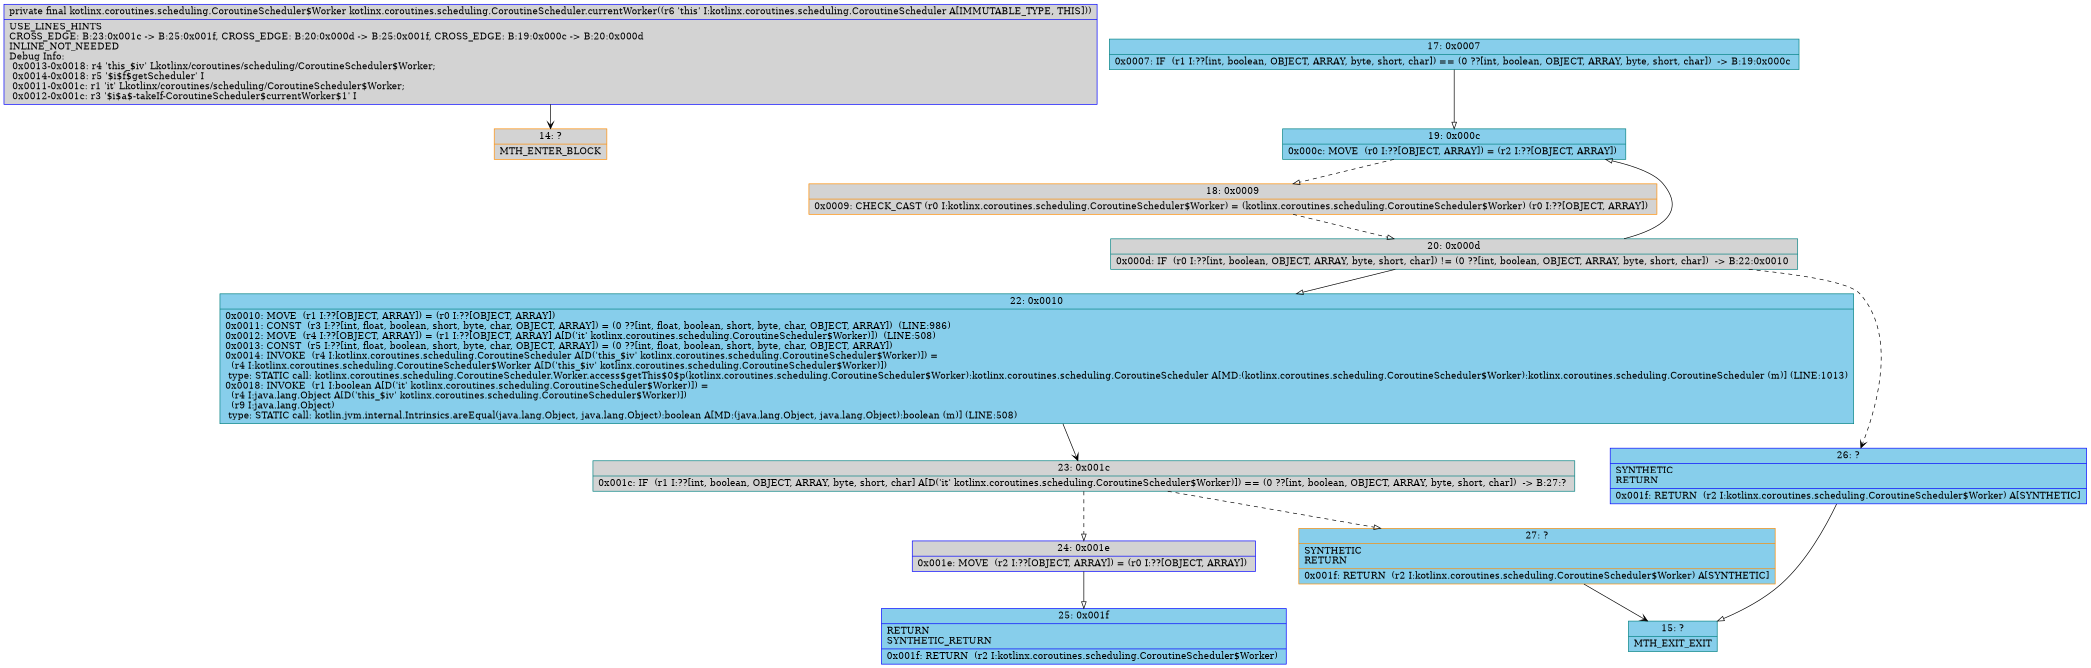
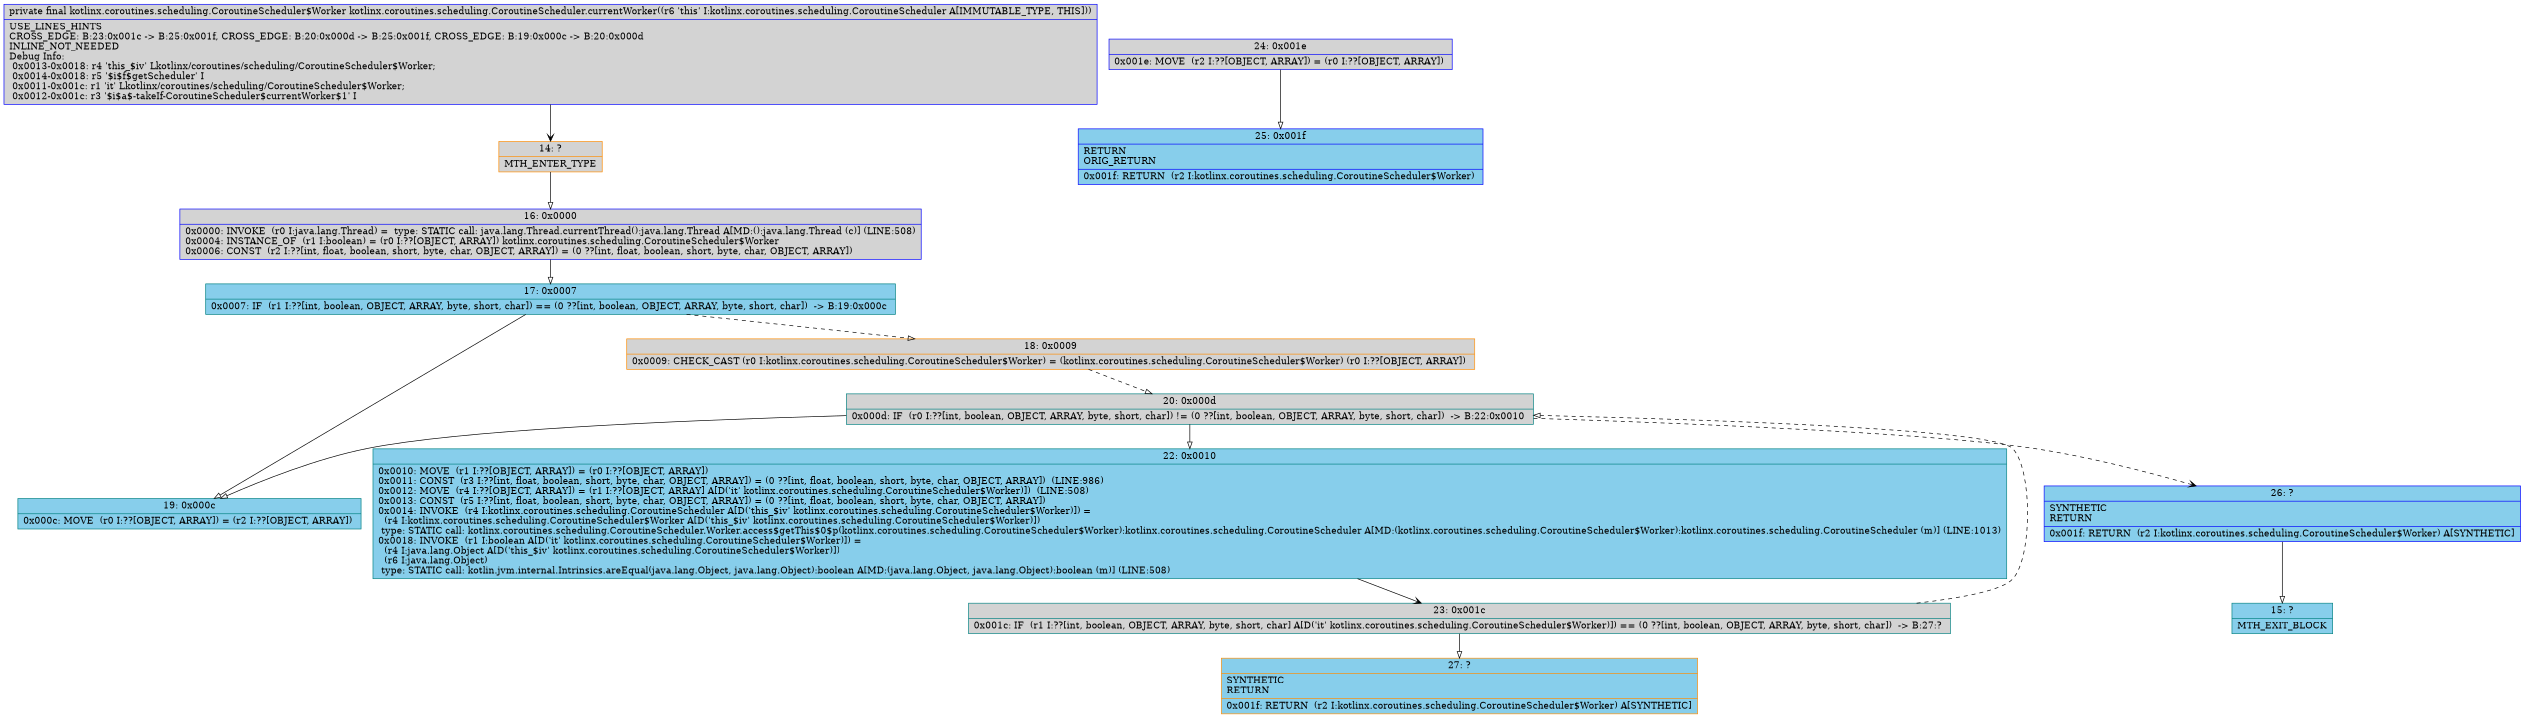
node "14: ?": text "MTH_ENTER_BLOCK" -> "MTH_ENTER_TYPE"
edge "19: 0x000c" -> "18: 0x0009": now "17: 0x0007" -> "18: 0x0009"
node "16: 0x0000": added
node "22: 0x0010": text "(r9 I:java.lang.Object)" -> "(r6 I:java.lang.Object)"
edge "23: 0x001c" -> "27: ?": style dashed -> solid
edge "23: 0x001c" -> "24: 0x001e": now "23: 0x001c" -> "20: 0x000d"
edge "27: ?" -> "15: ?": removed
node "25: 0x001f": text "SYNTHETIC_RETURN" -> "ORIG_RETURN"
node "15: ?": text "MTH_EXIT_EXIT" -> "MTH_EXIT_BLOCK"
